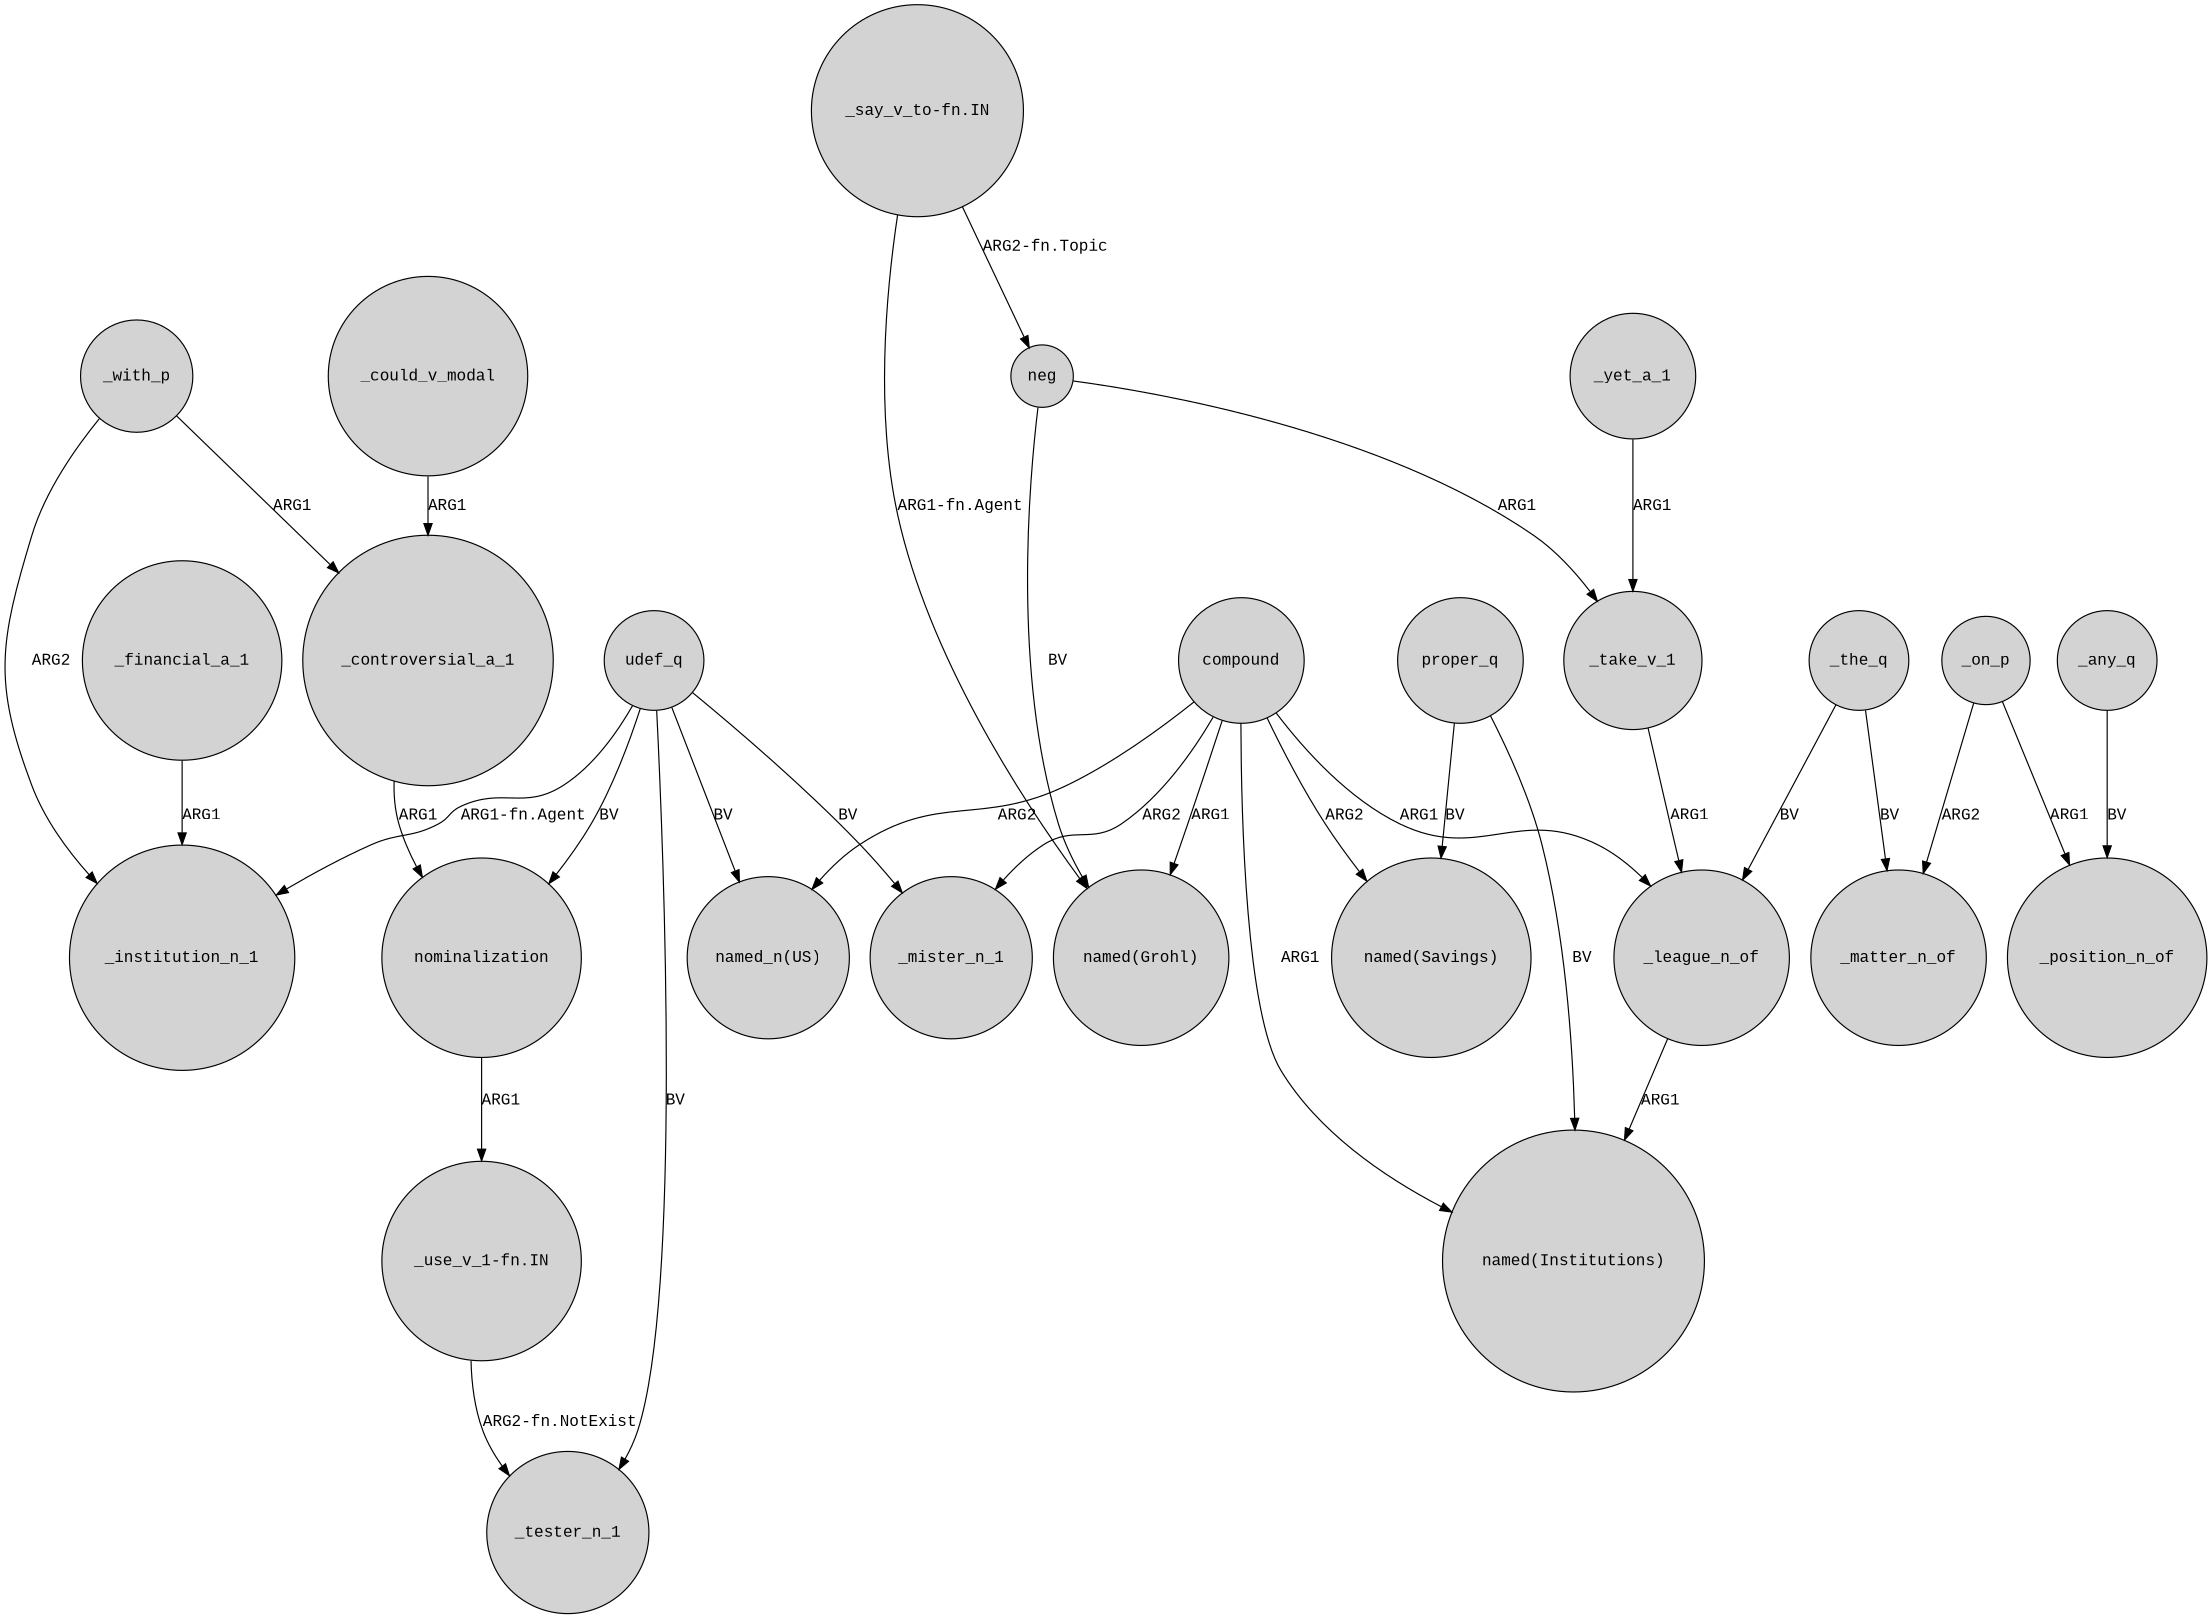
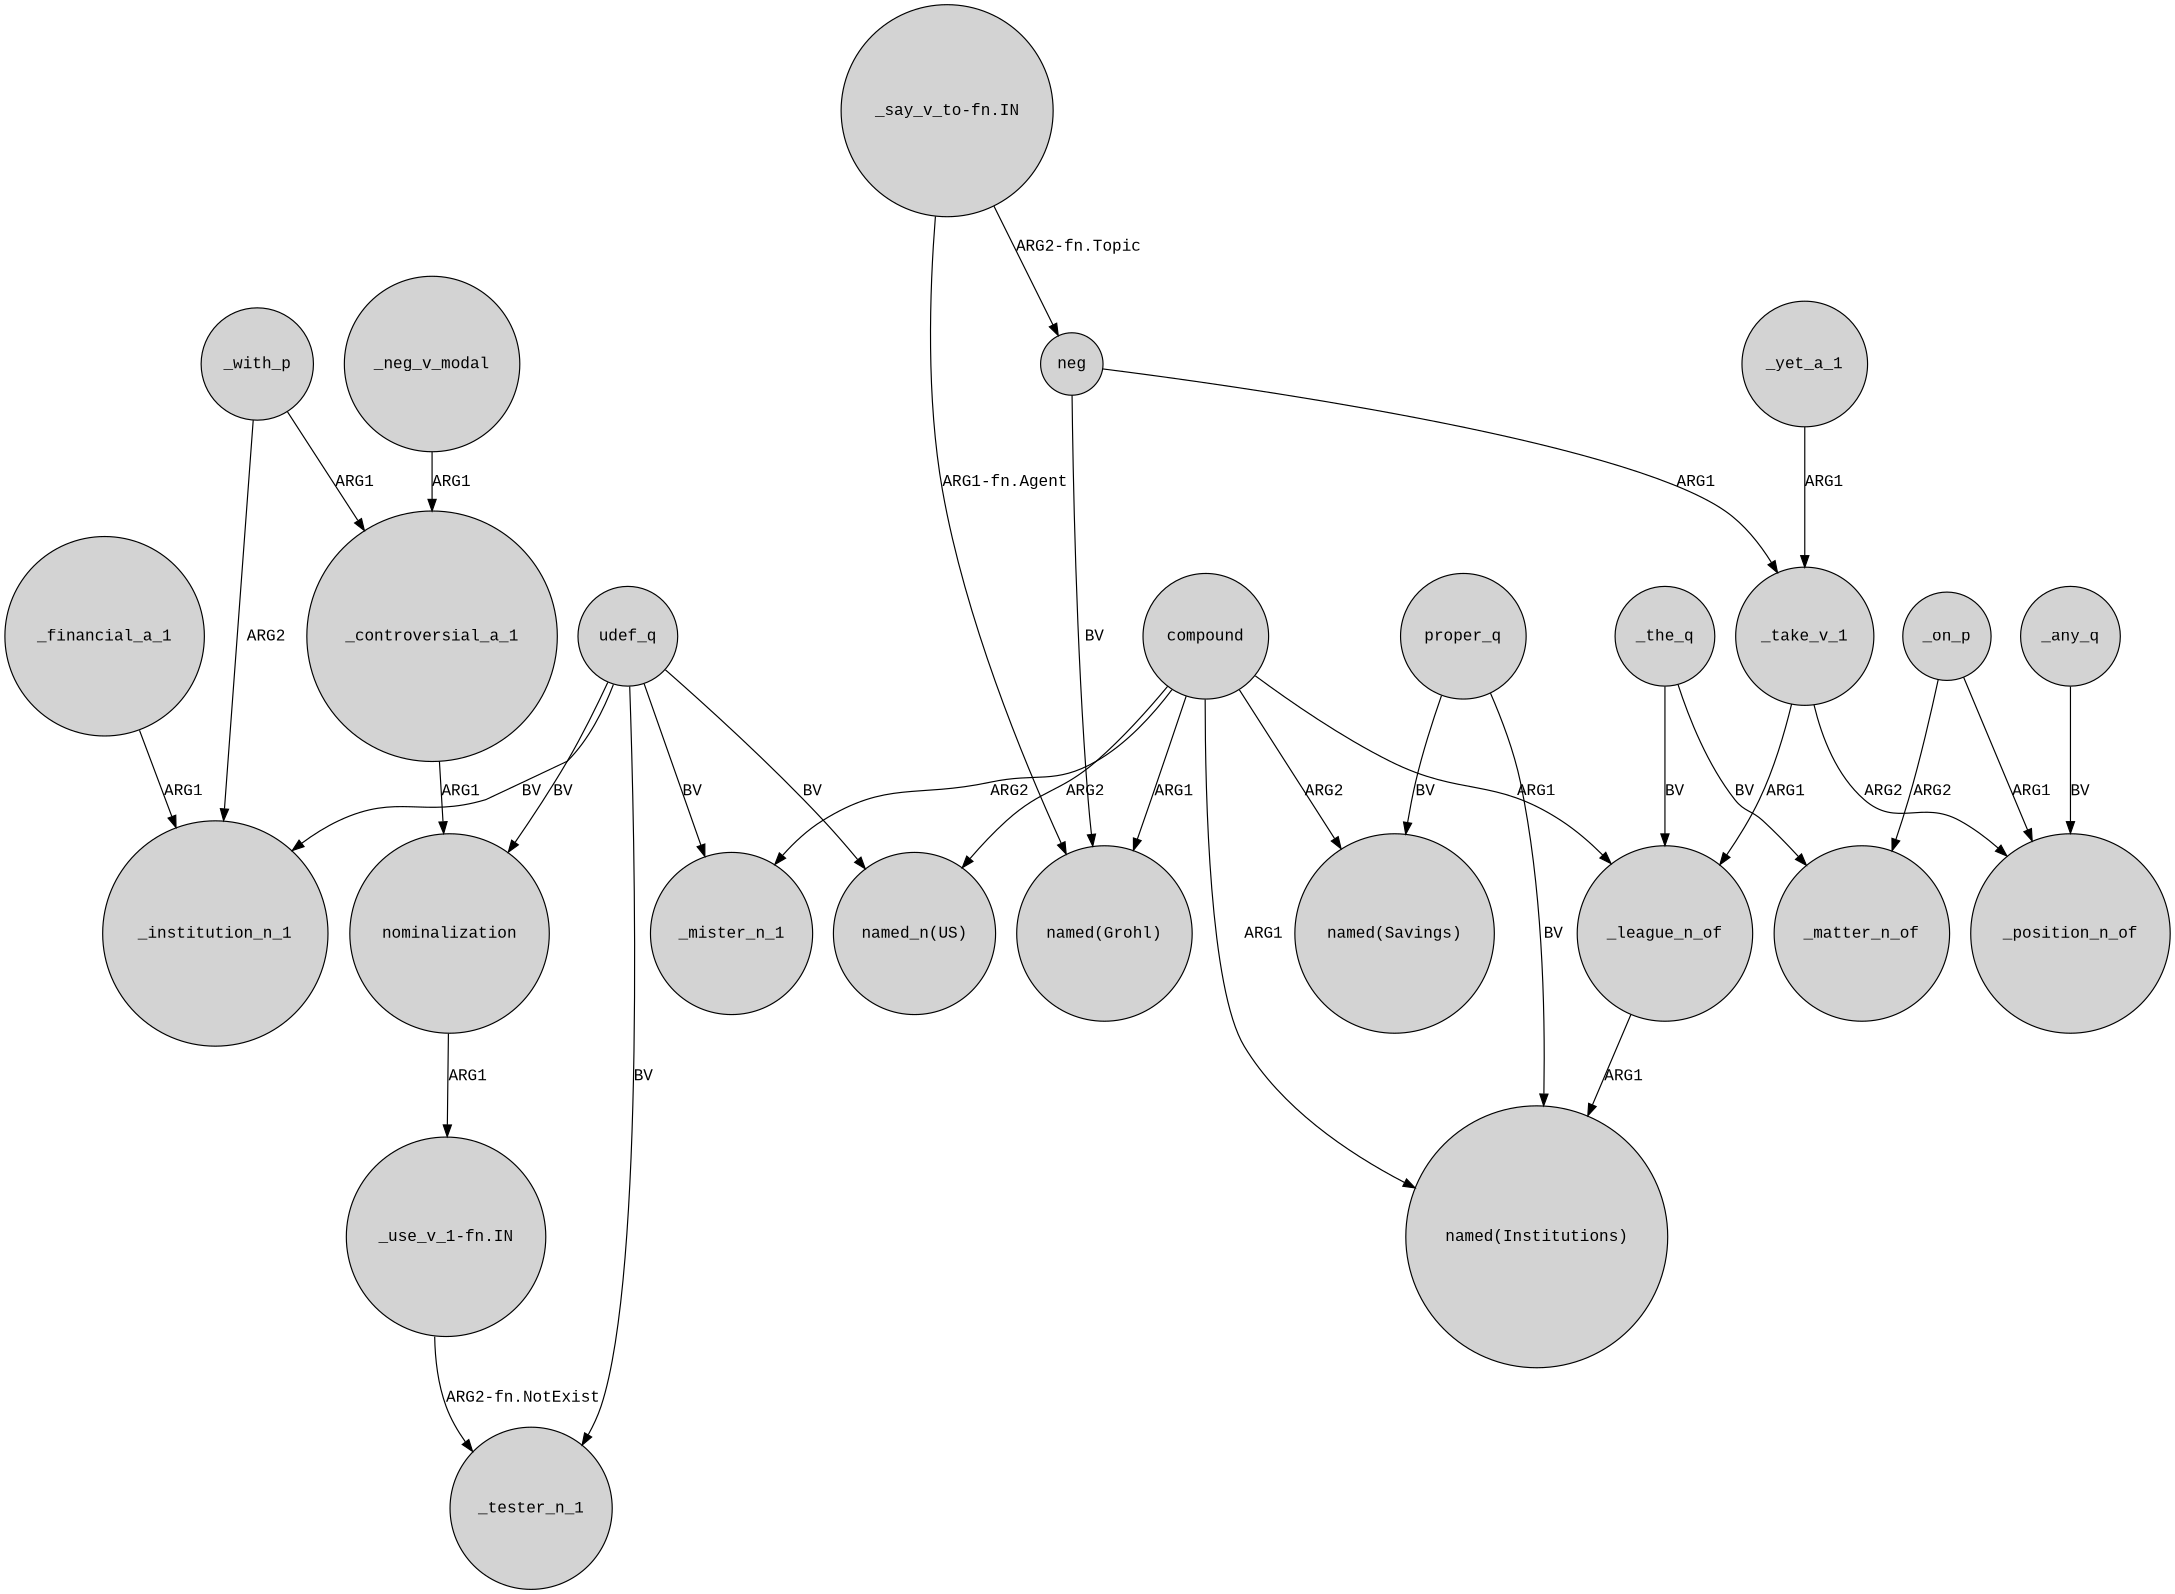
node "_could_v_modal": label "_could_v_modal" -> "_neg_v_modal"
edge "_take_v_1" -> "_position_n_of": added, label "ARG2"
edge "udef_q" -> "_institution_n_1": label "ARG1-fn.Agent" -> "BV"
